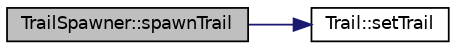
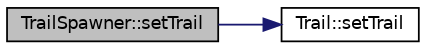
node "TrailSpawner::spawnTrail": label "TrailSpawner::spawnTrail" -> "TrailSpawner::setTrail"
